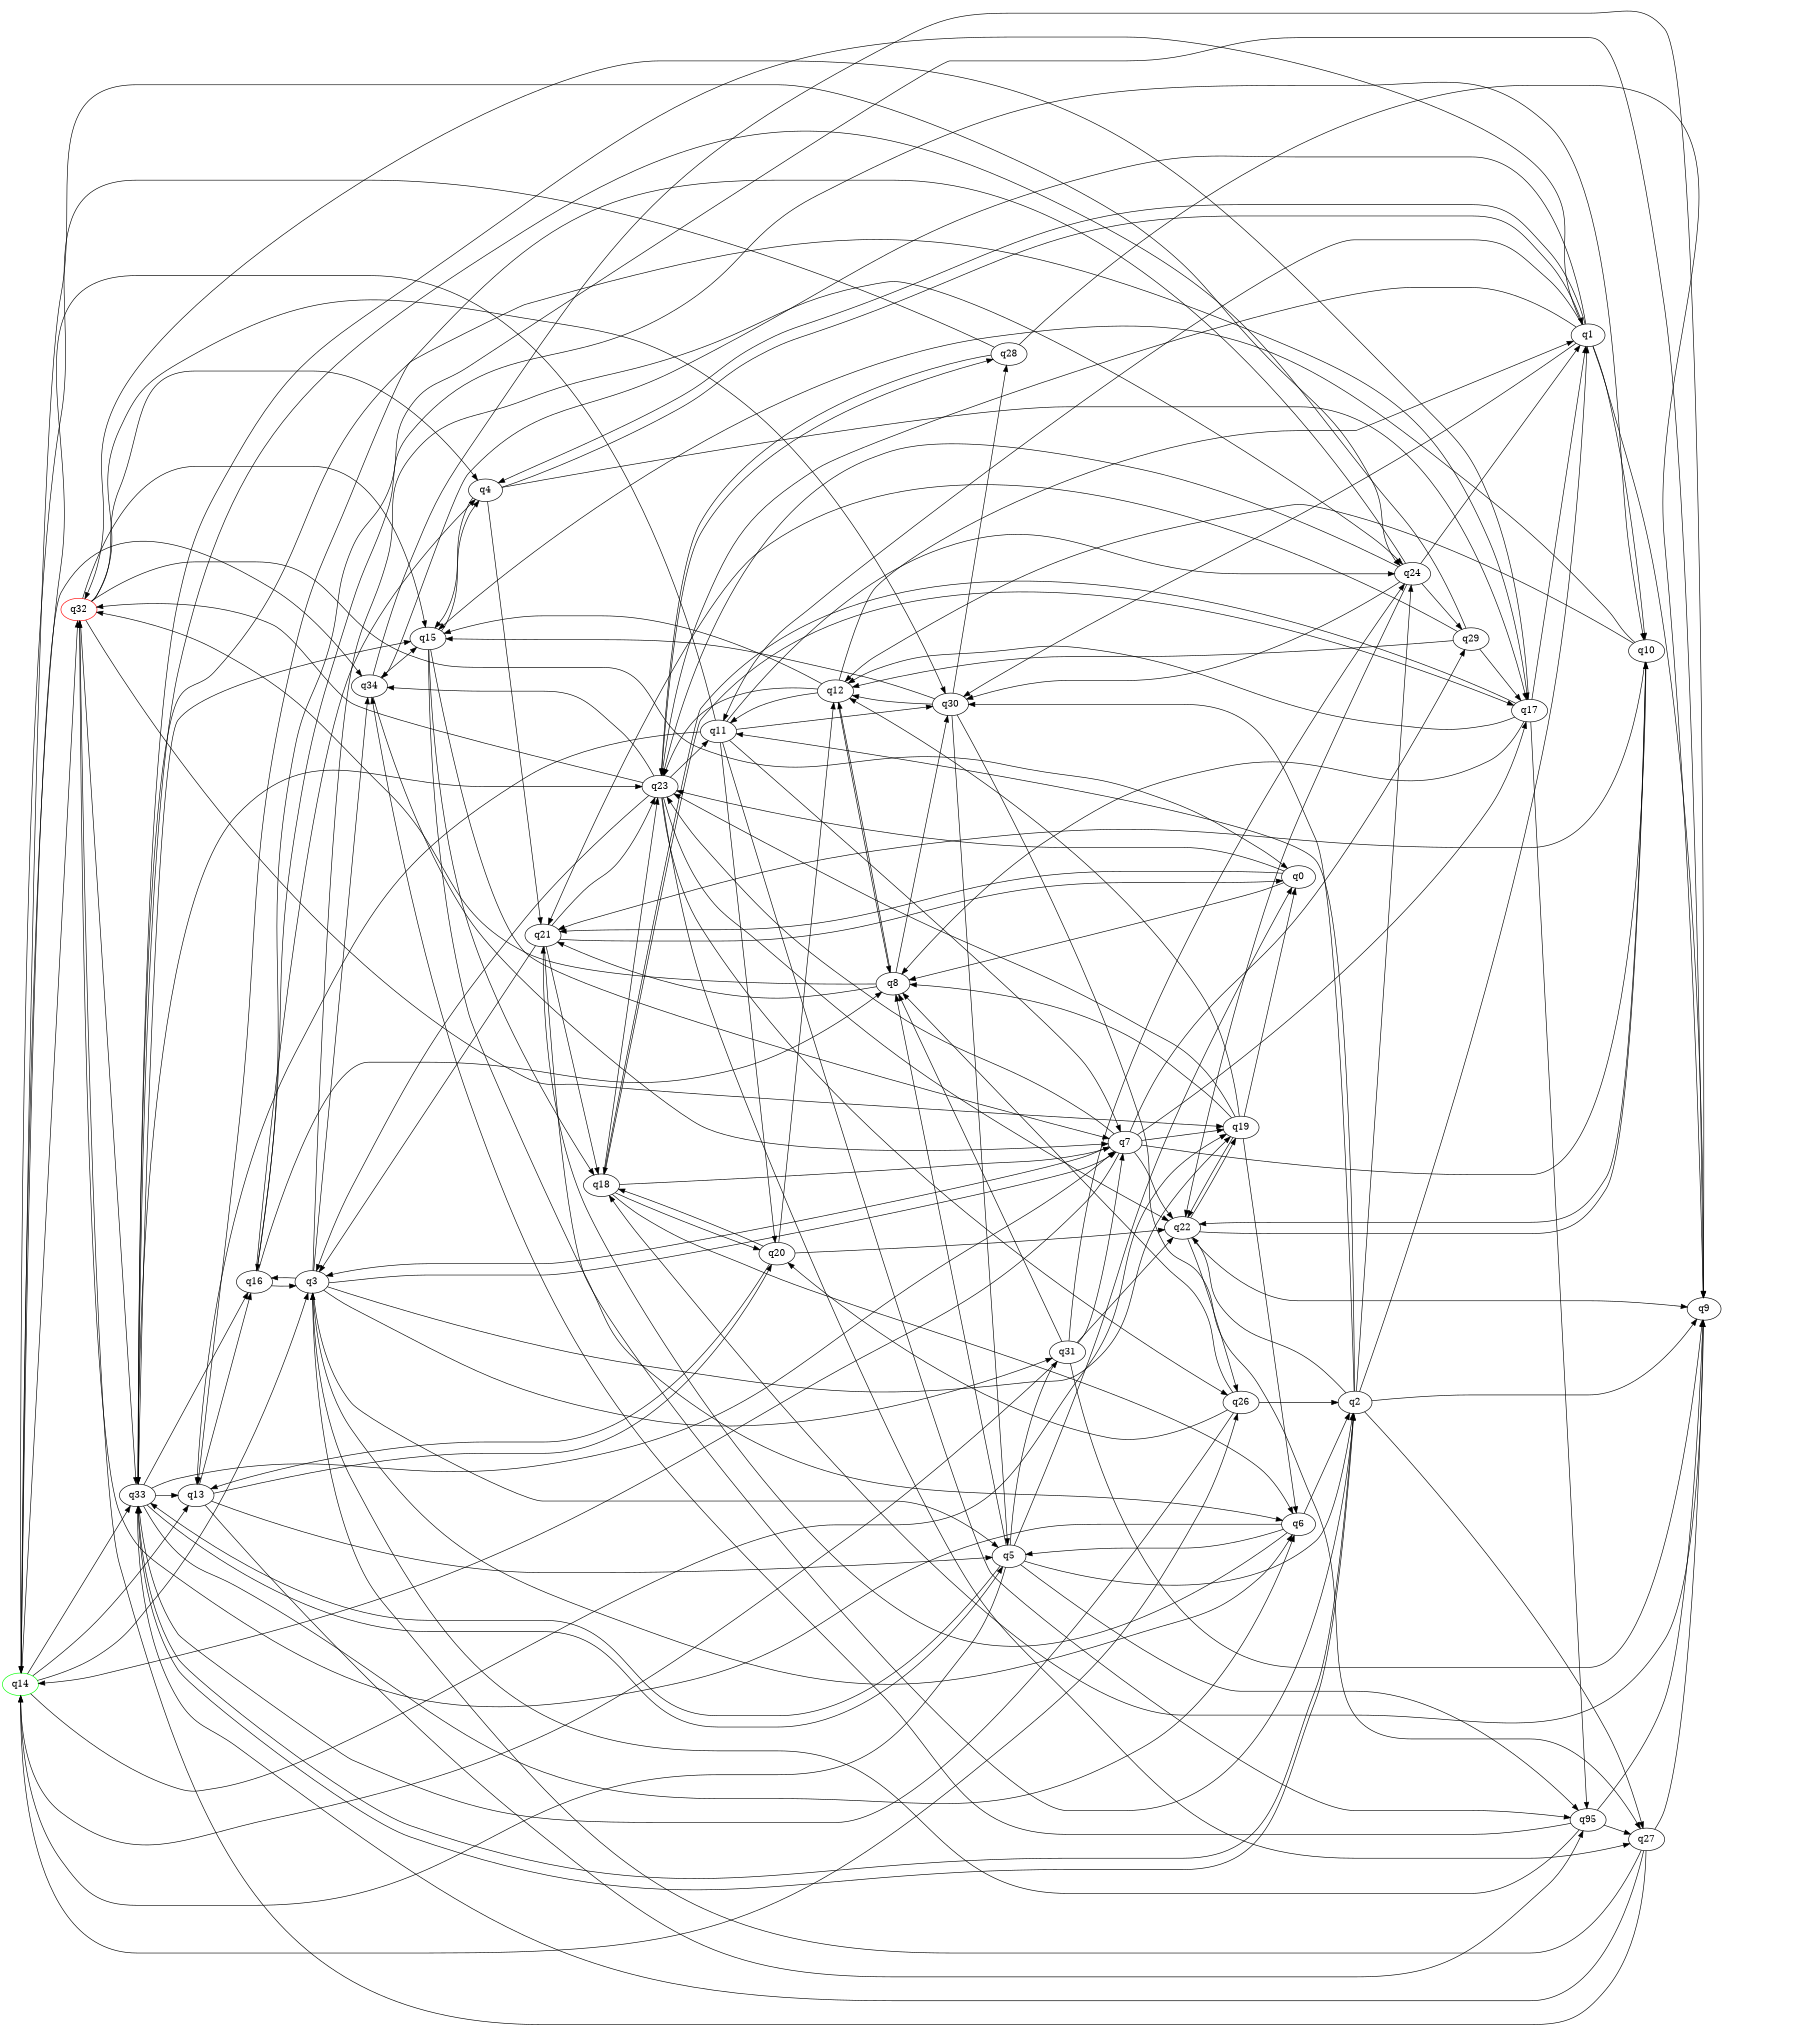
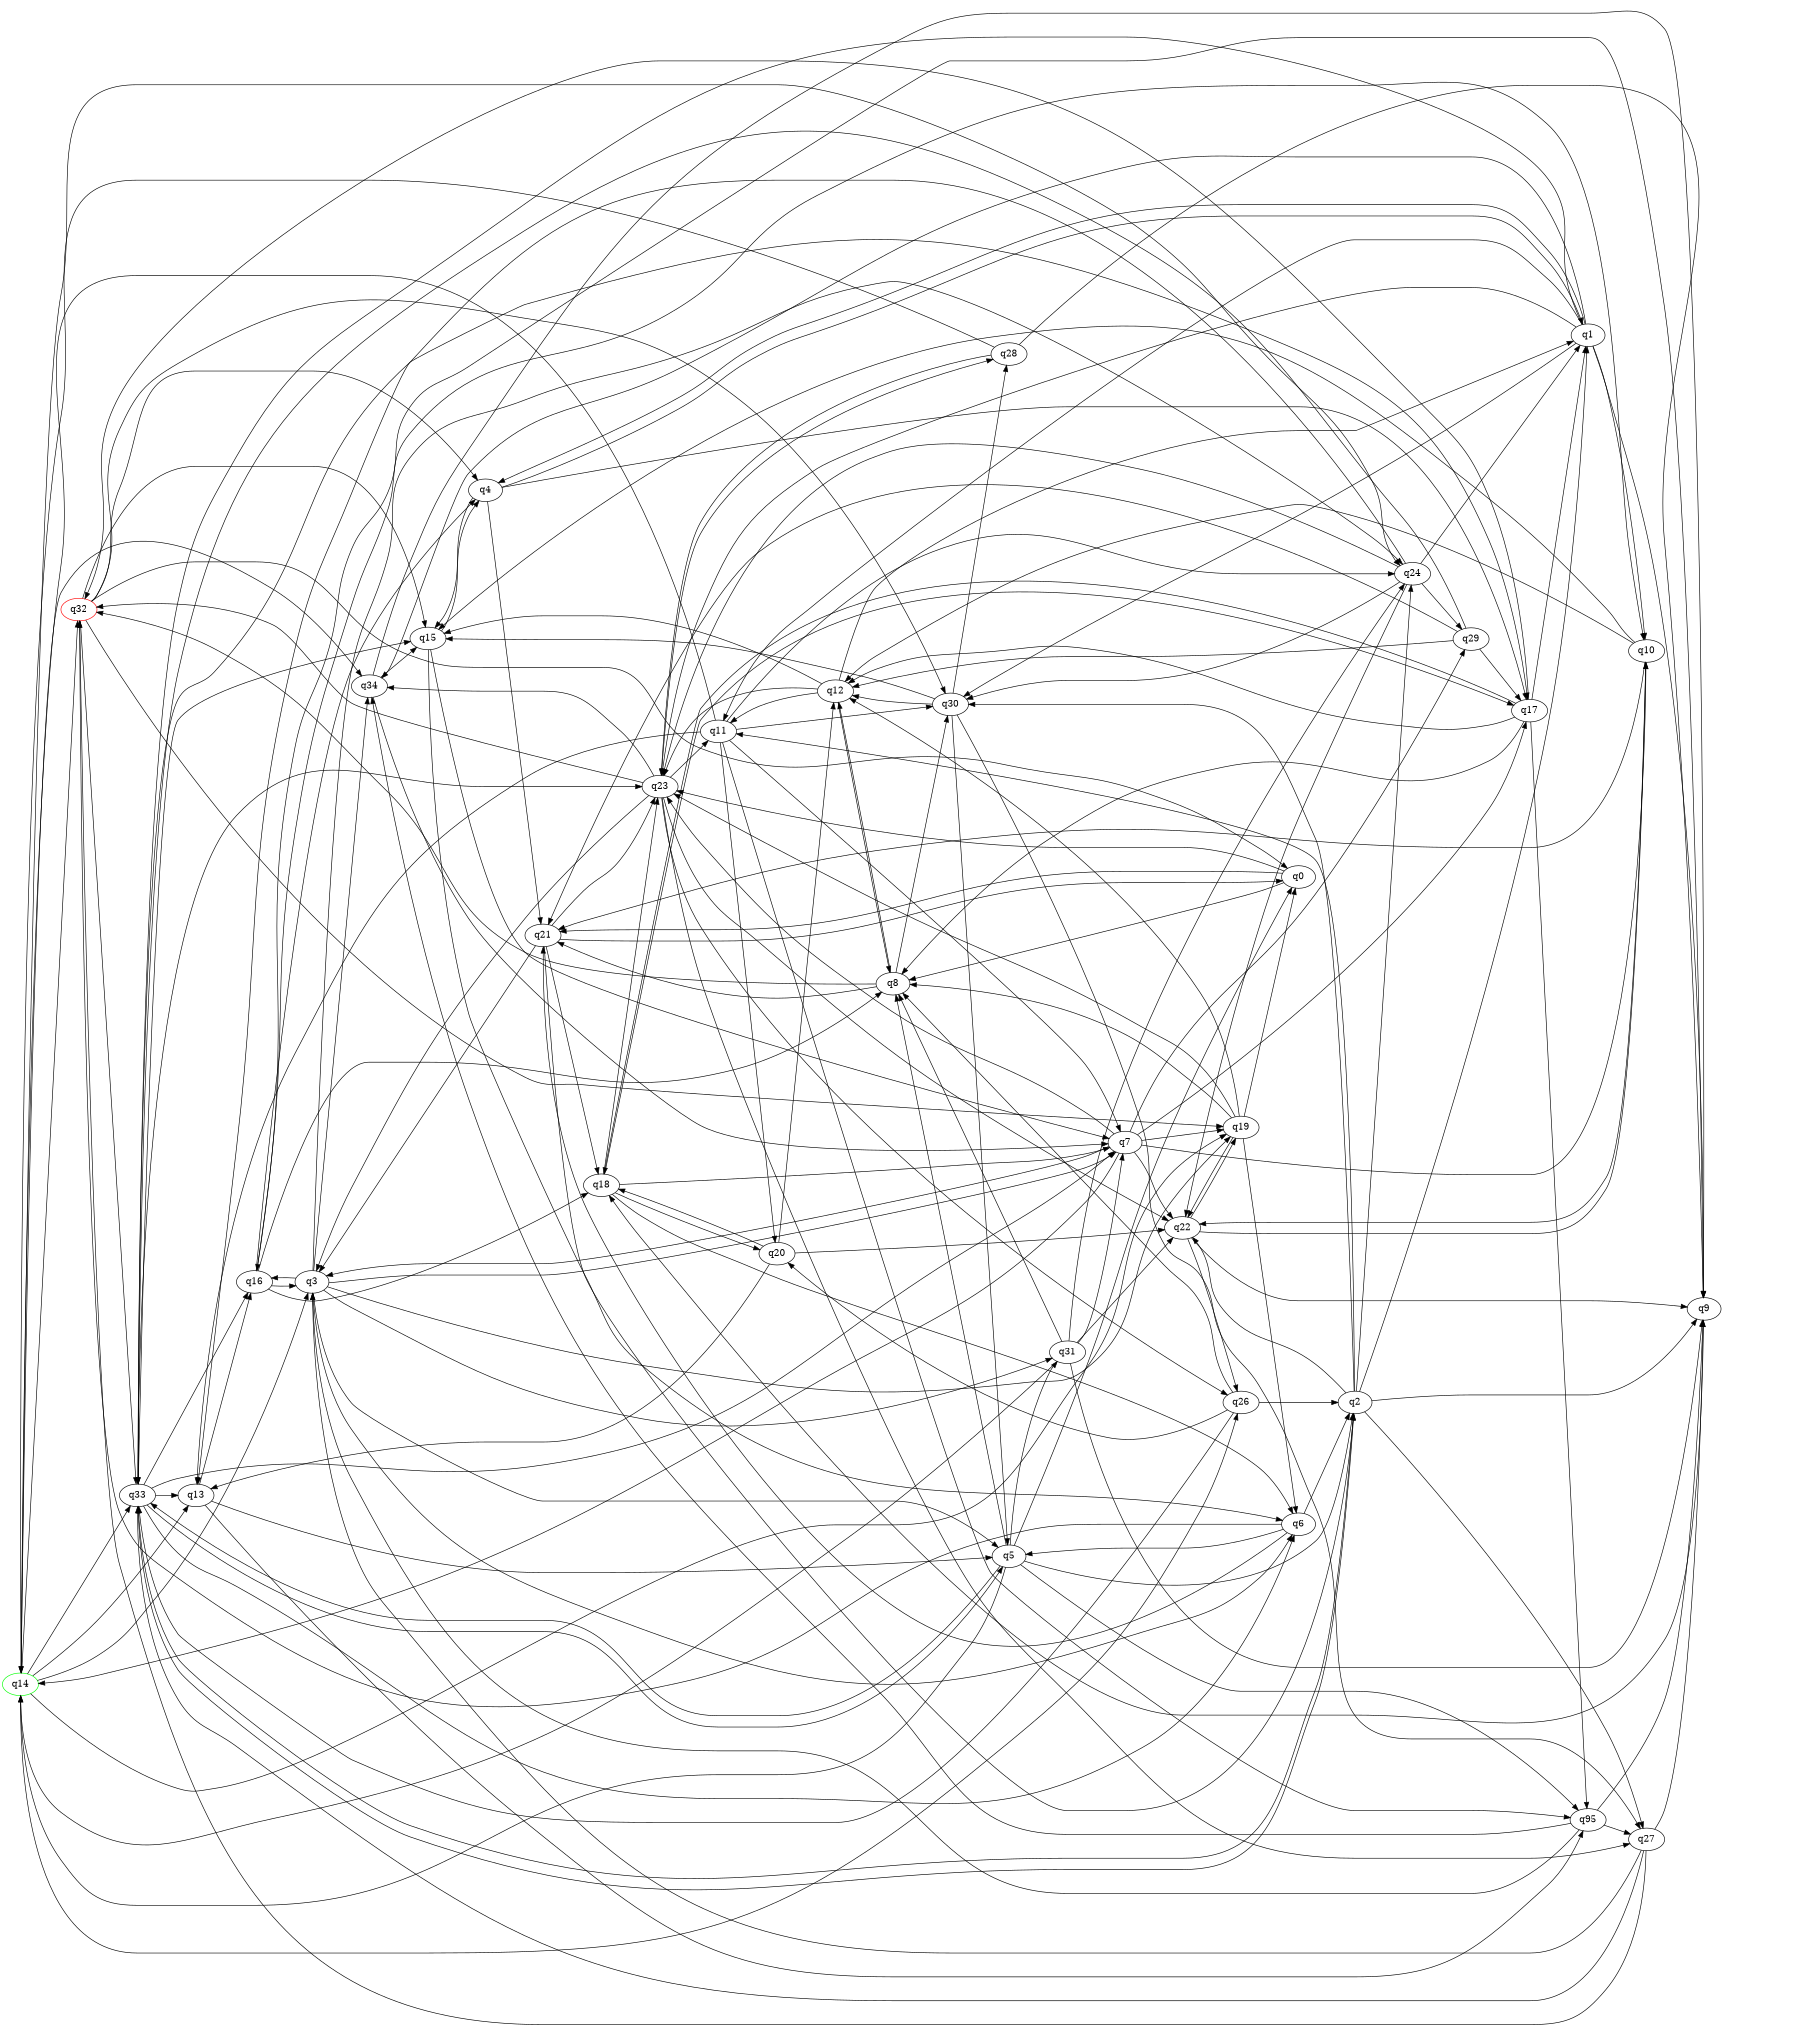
edge "q15" -> "q18": now "q16" -> "q18"
edge "q13" -> "q20": removed
